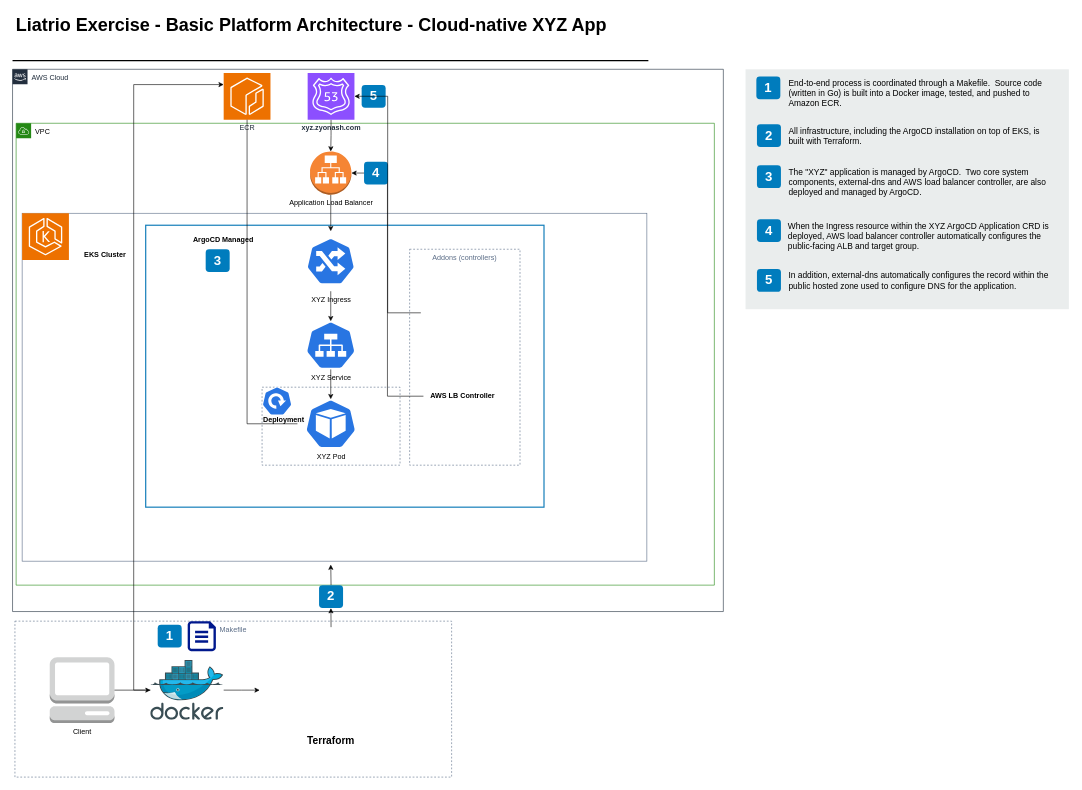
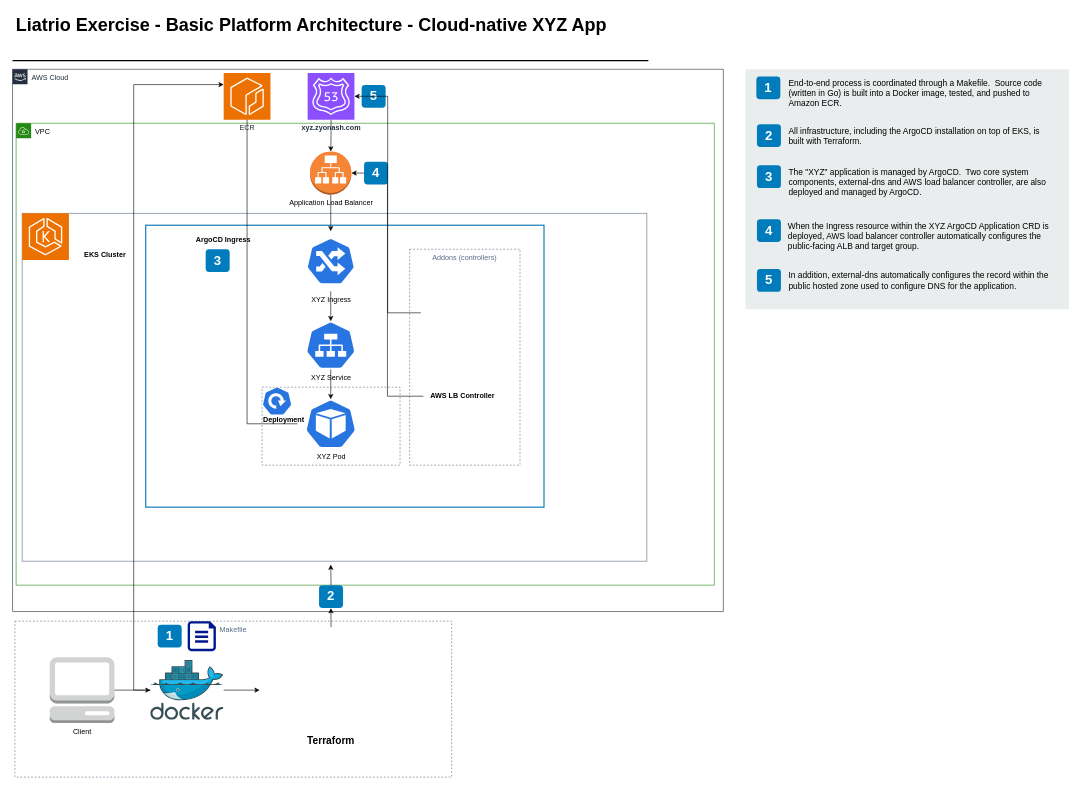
node "ArgoCD Managed": label "ArgoCD Managed" -> "ArgoCD Ingress"
